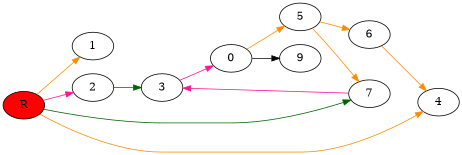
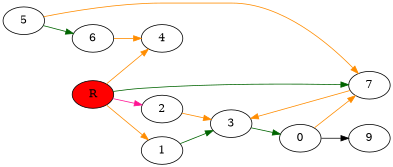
edge "5" -> "6": color darkorange -> darkgreen
edge "0" -> "5": now "0" -> "7"
edge "3" -> "0": color deeppink -> darkgreen
edge "2" -> "3": color darkgreen -> darkorange
edge "7" -> "3": color deeppink -> darkorange
edge "1" -> "3": added
